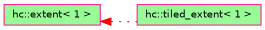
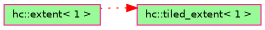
edge "hc::tiled_extent< 1 >" -> "hc::extent< 1 >": reversed
